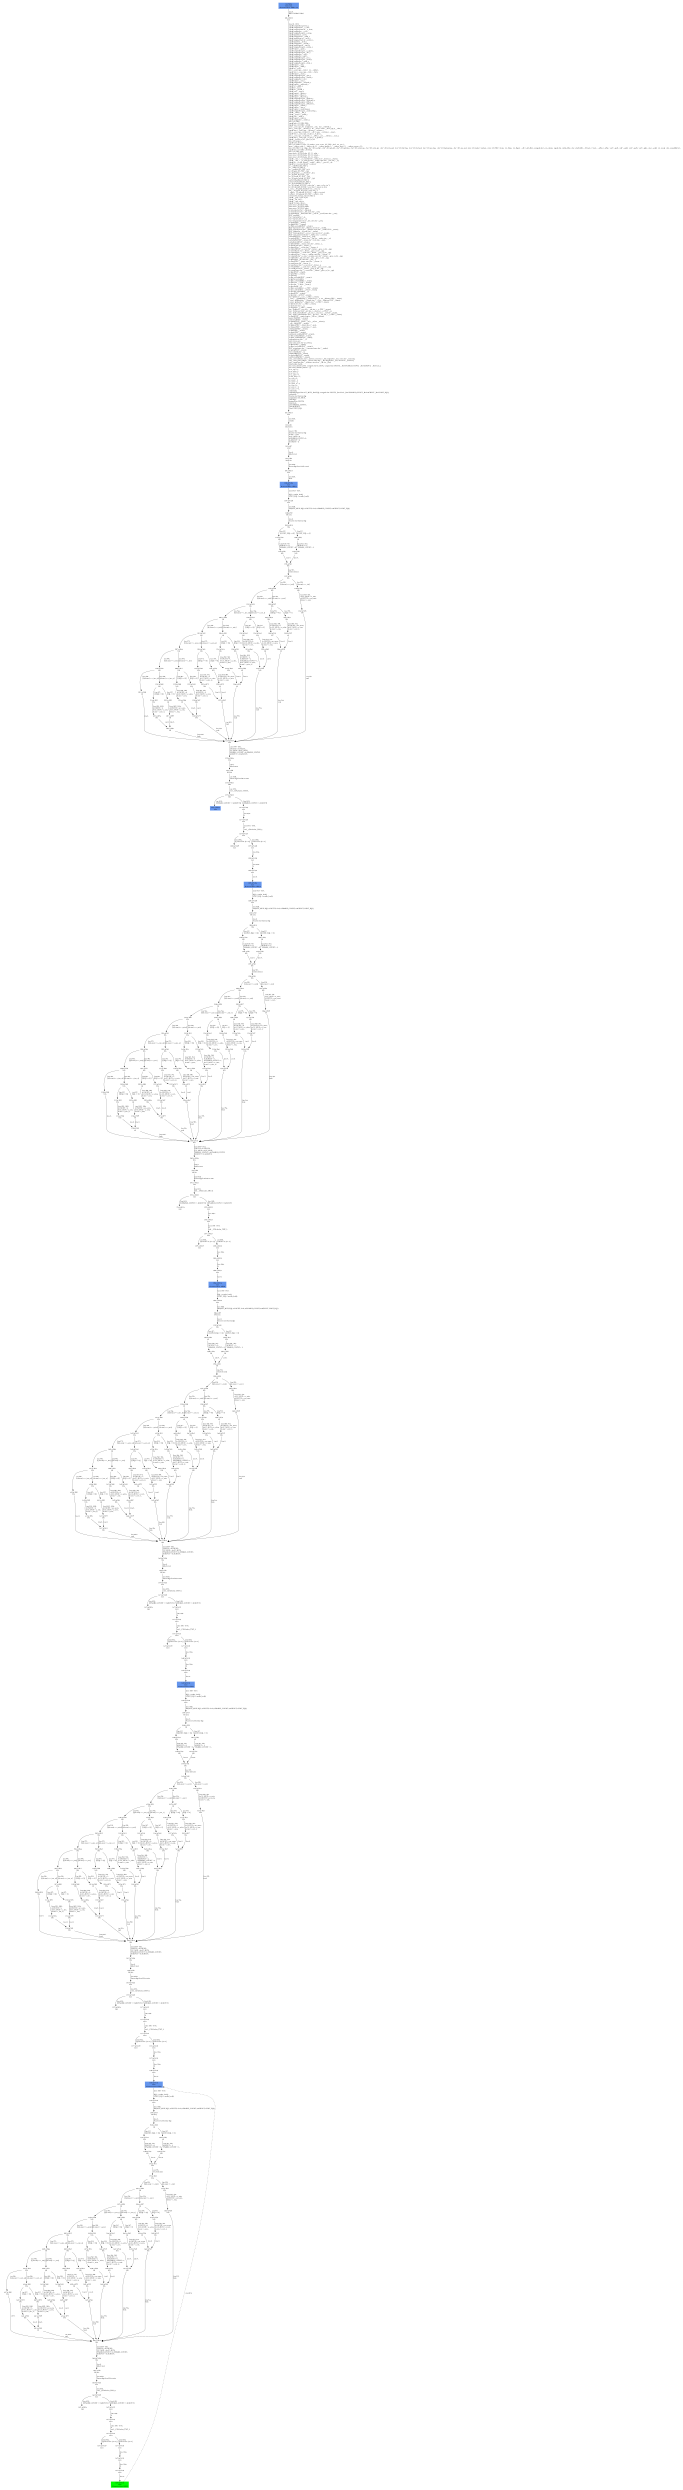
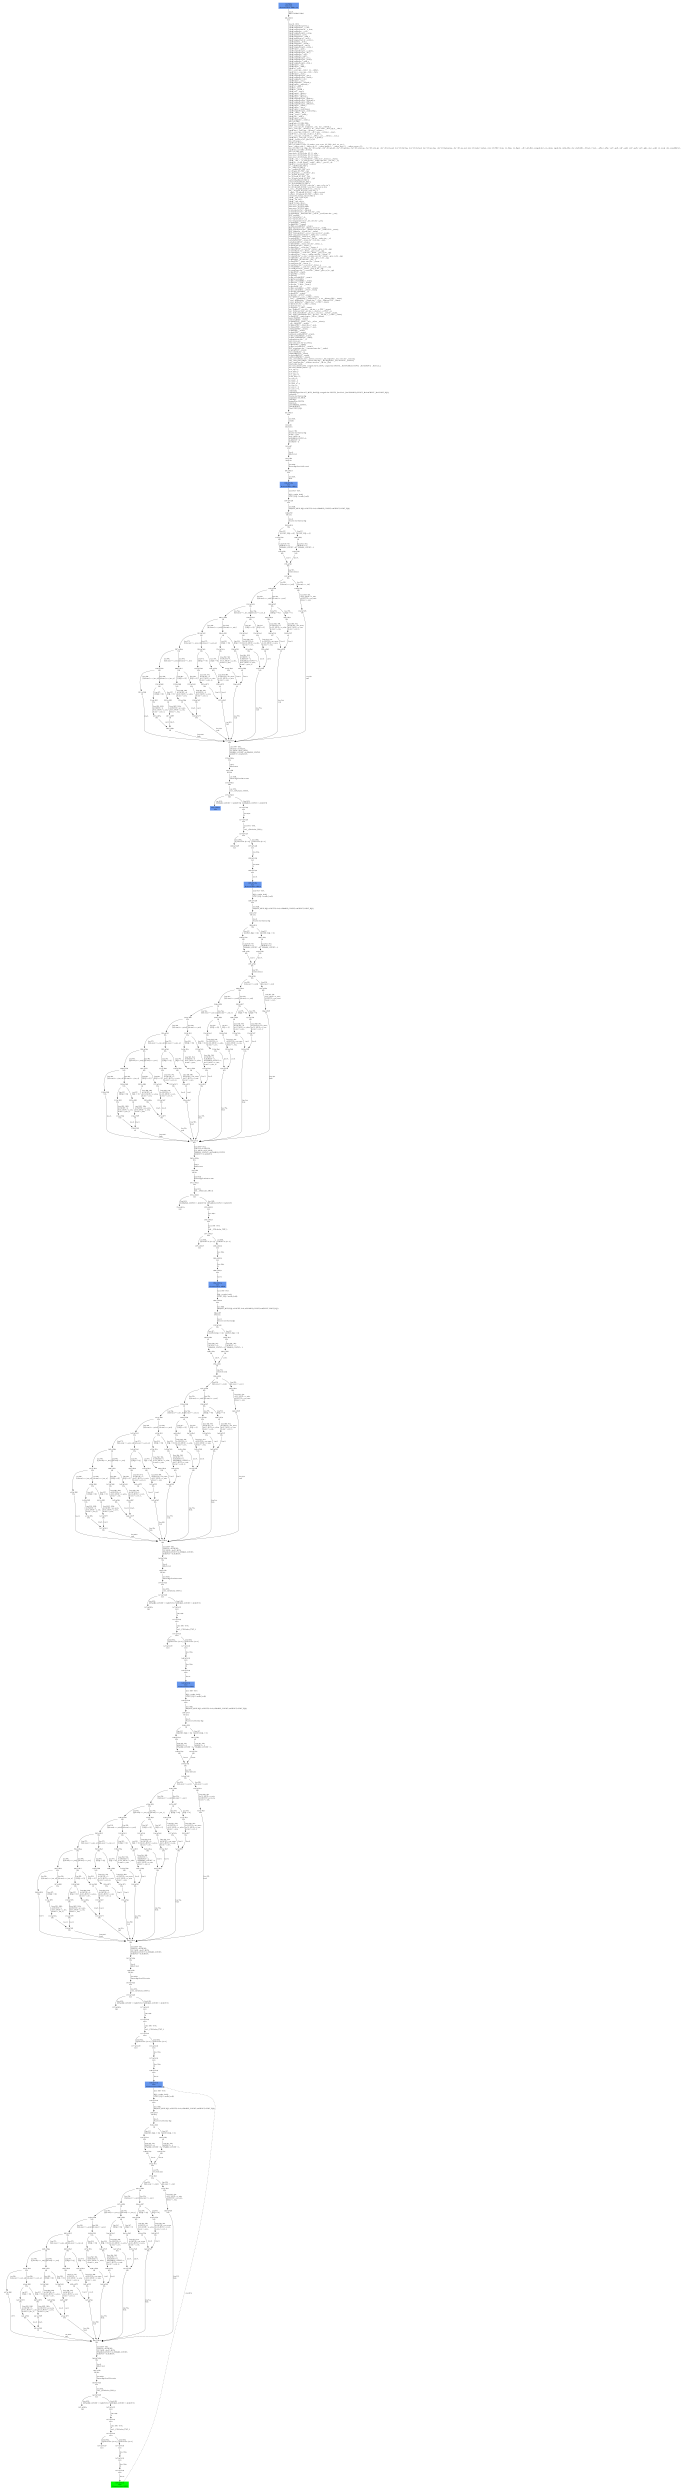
edge "1507 @ N89 b06" -> "1510 @ N93 b06": now "1520 @ N80 b06" -> "1510 @ N93 b06"
